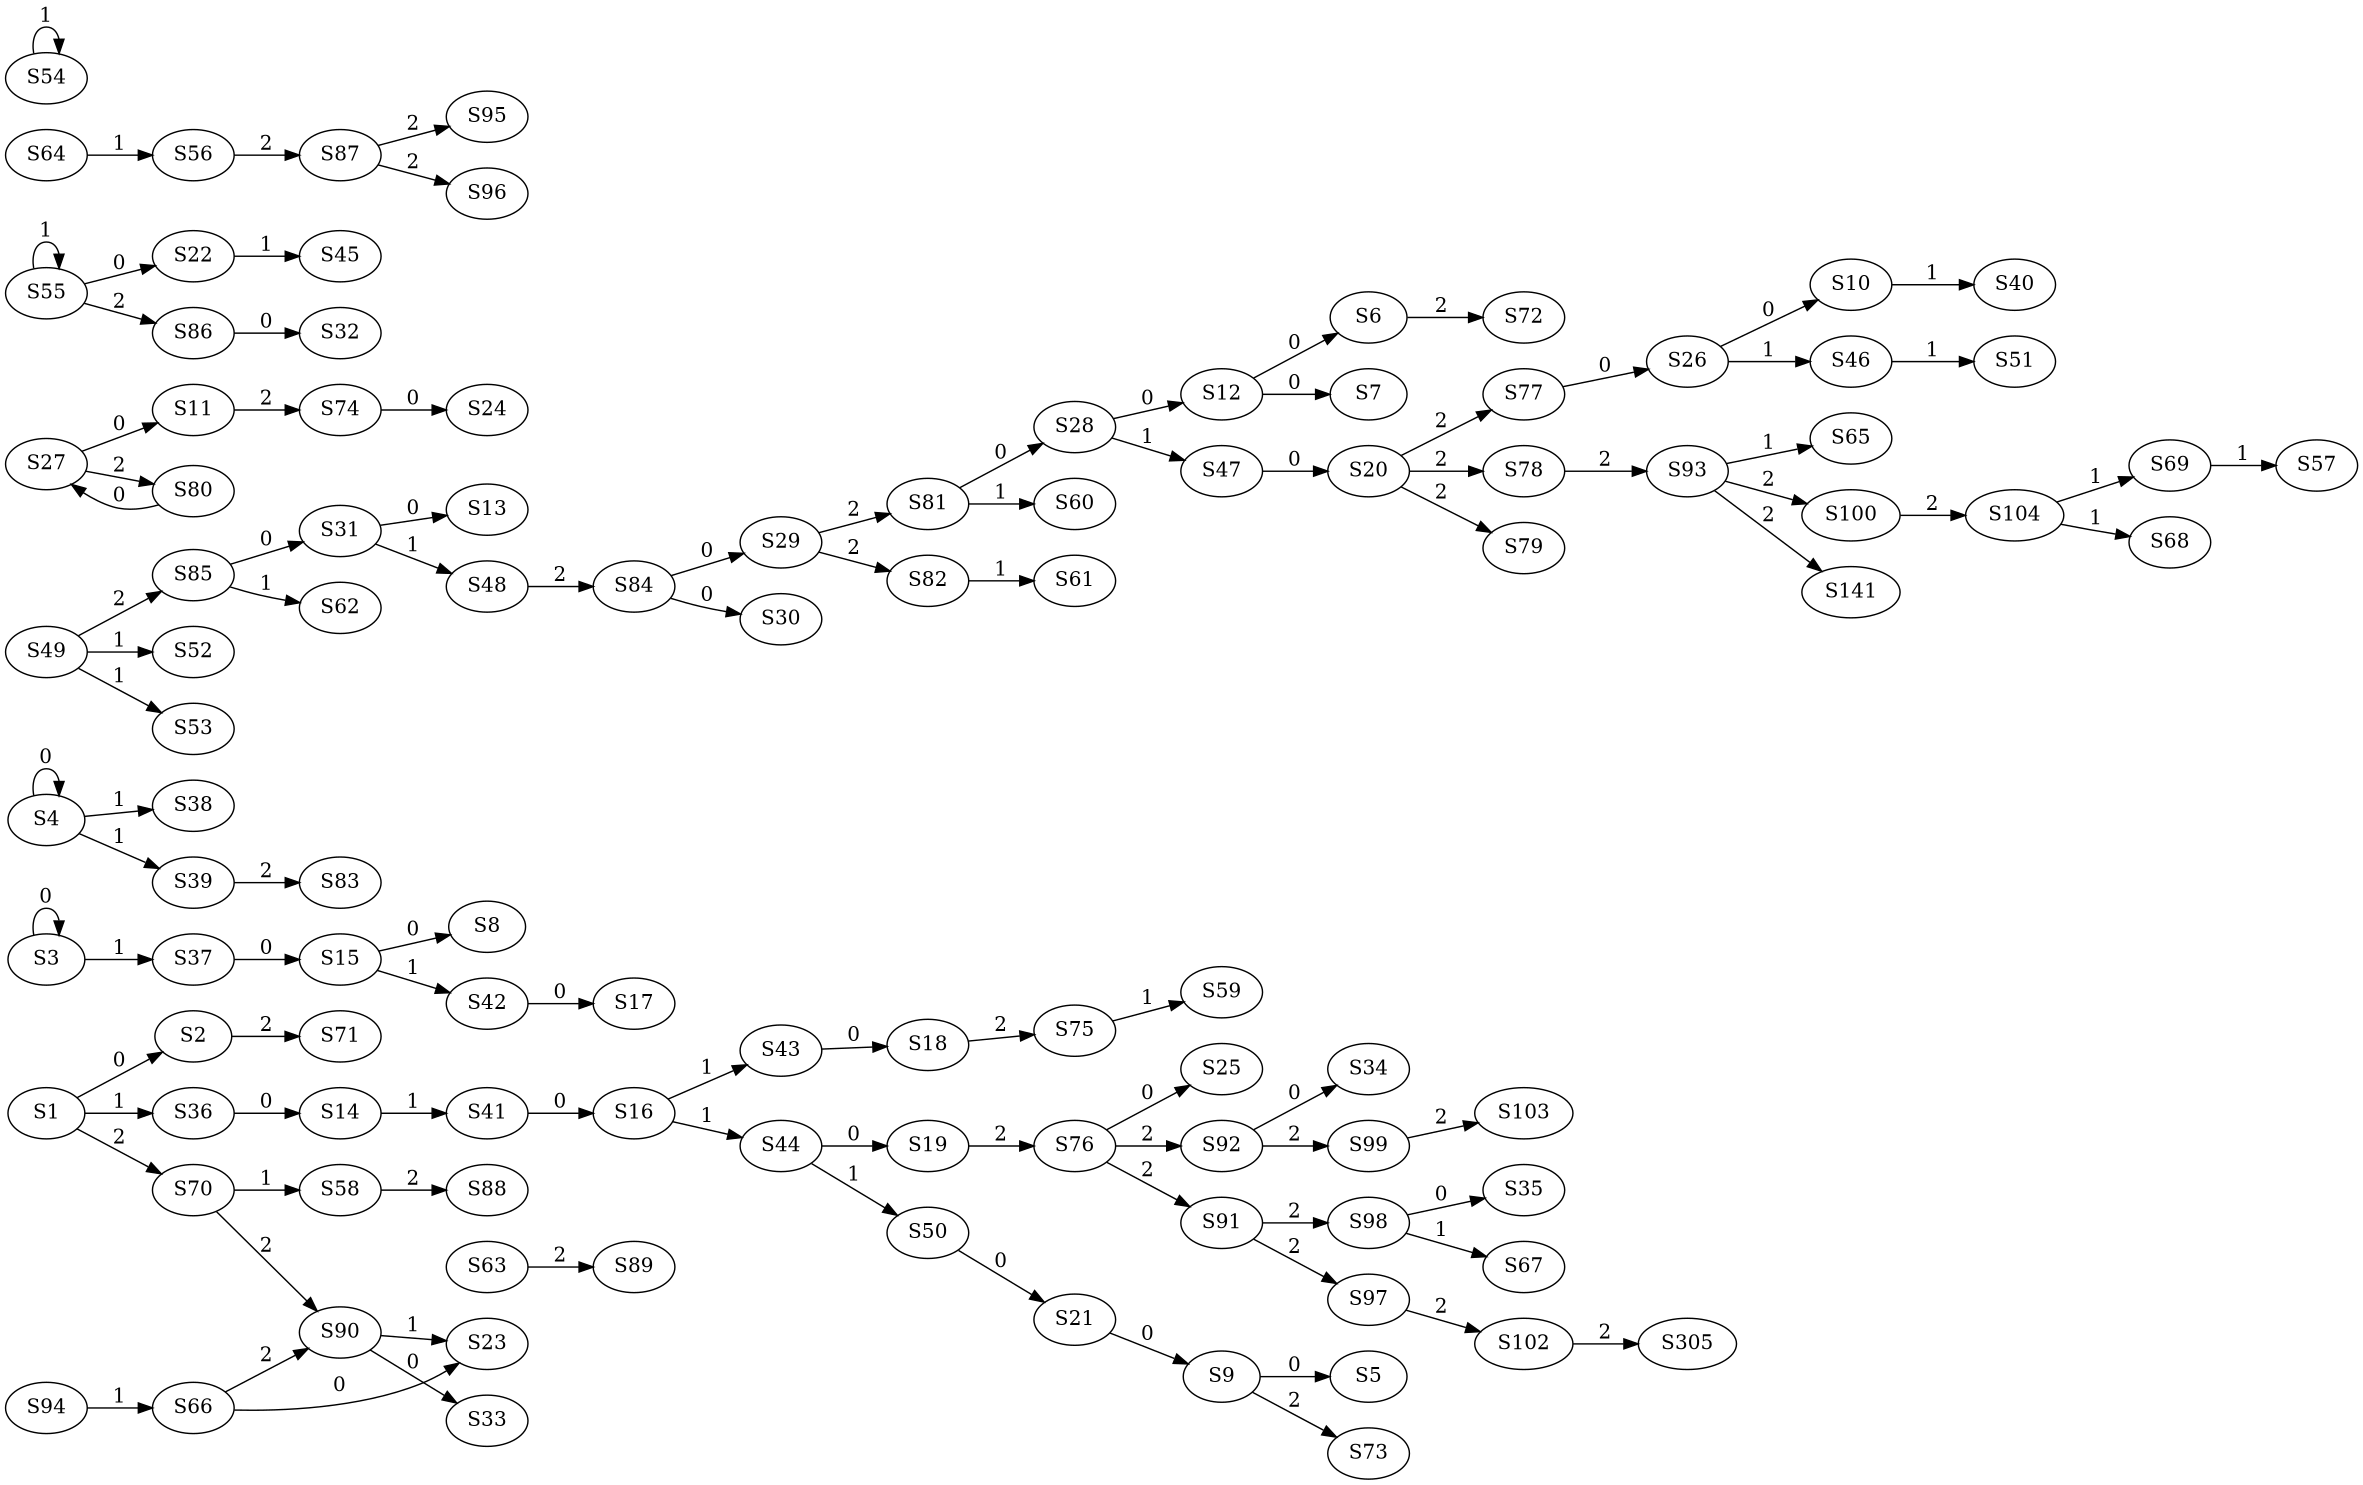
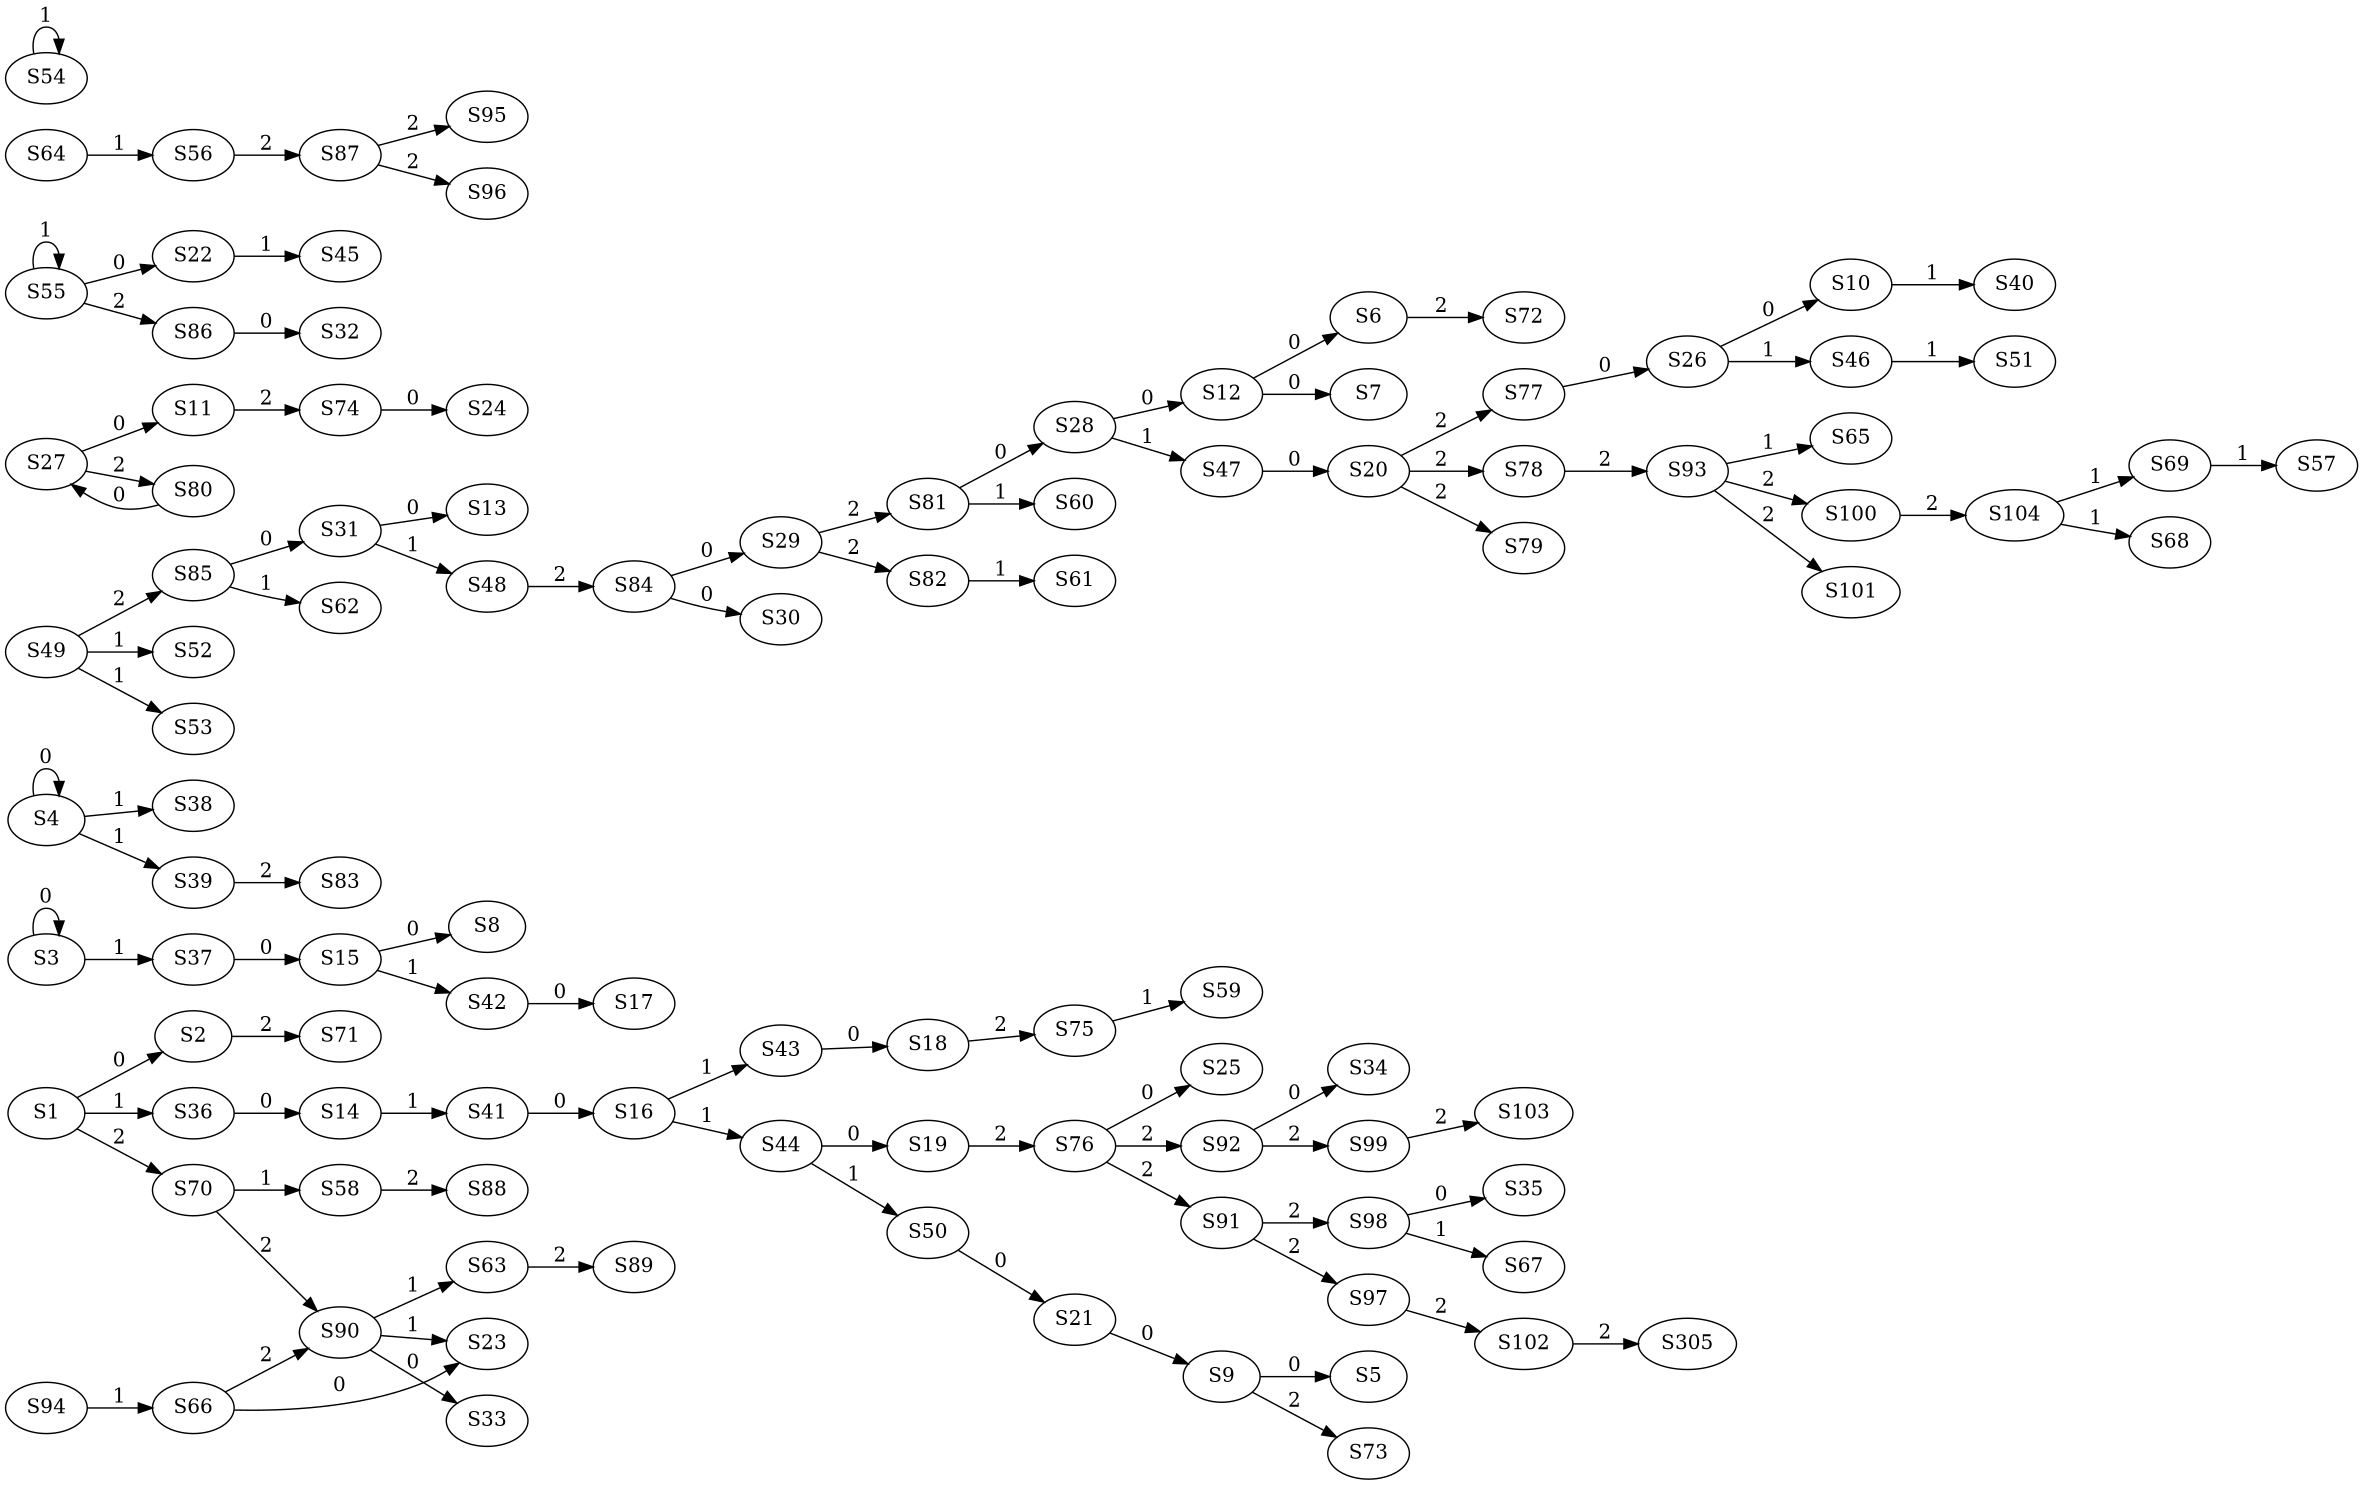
node "S141": label "S141" -> "S101"
edge "S90" -> "S63": added, label "1"
